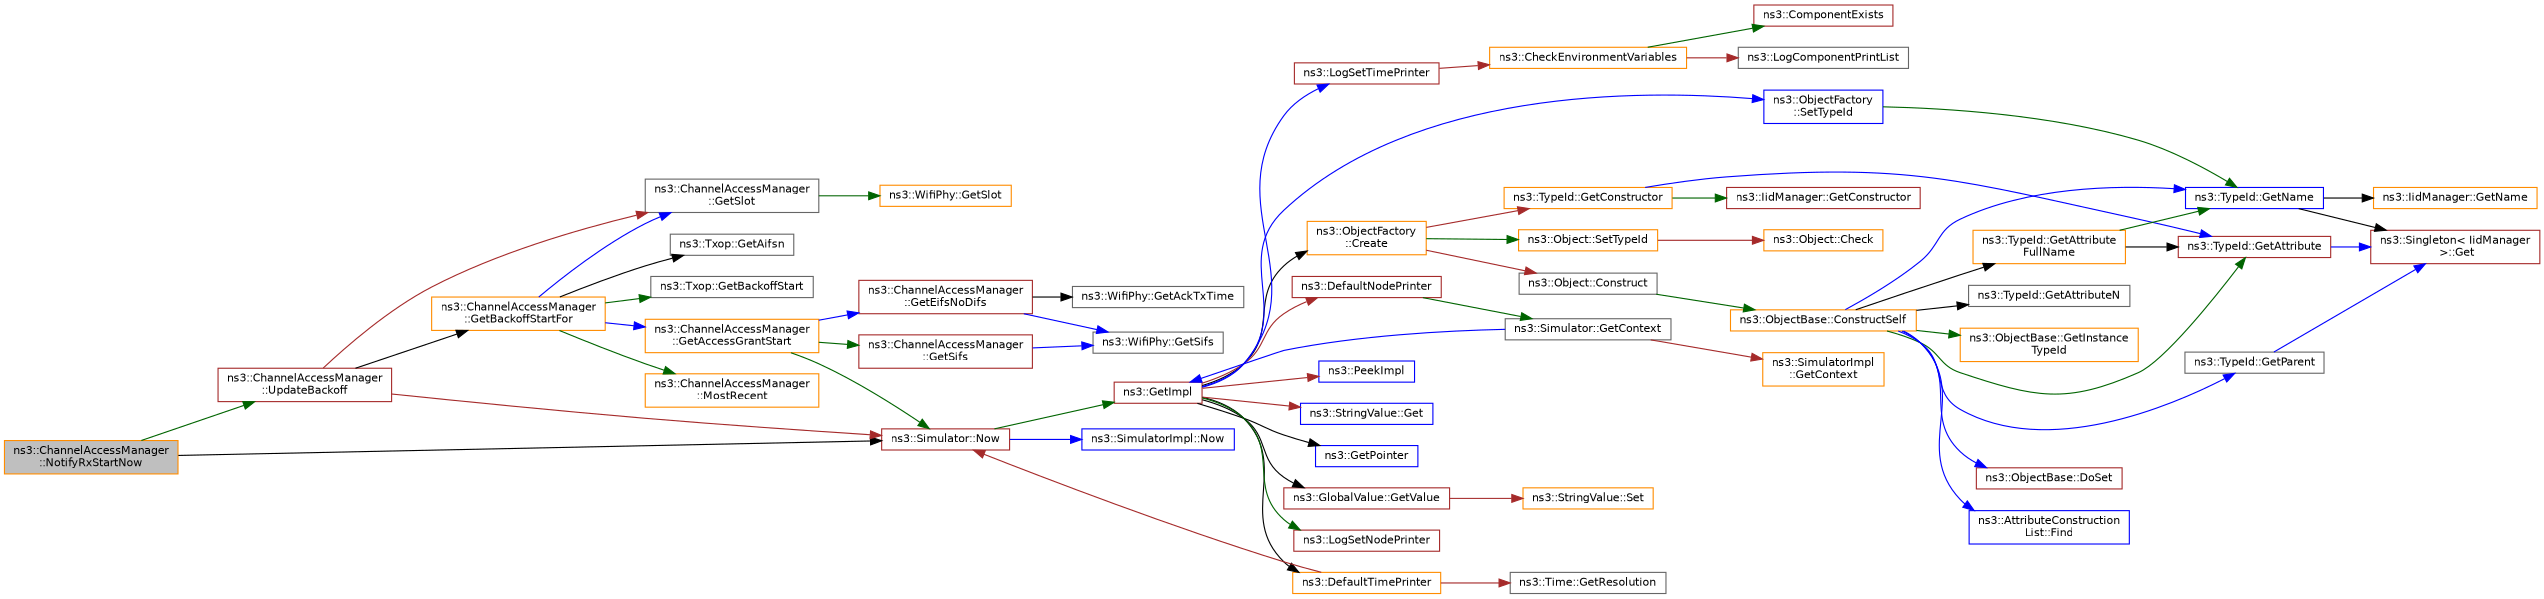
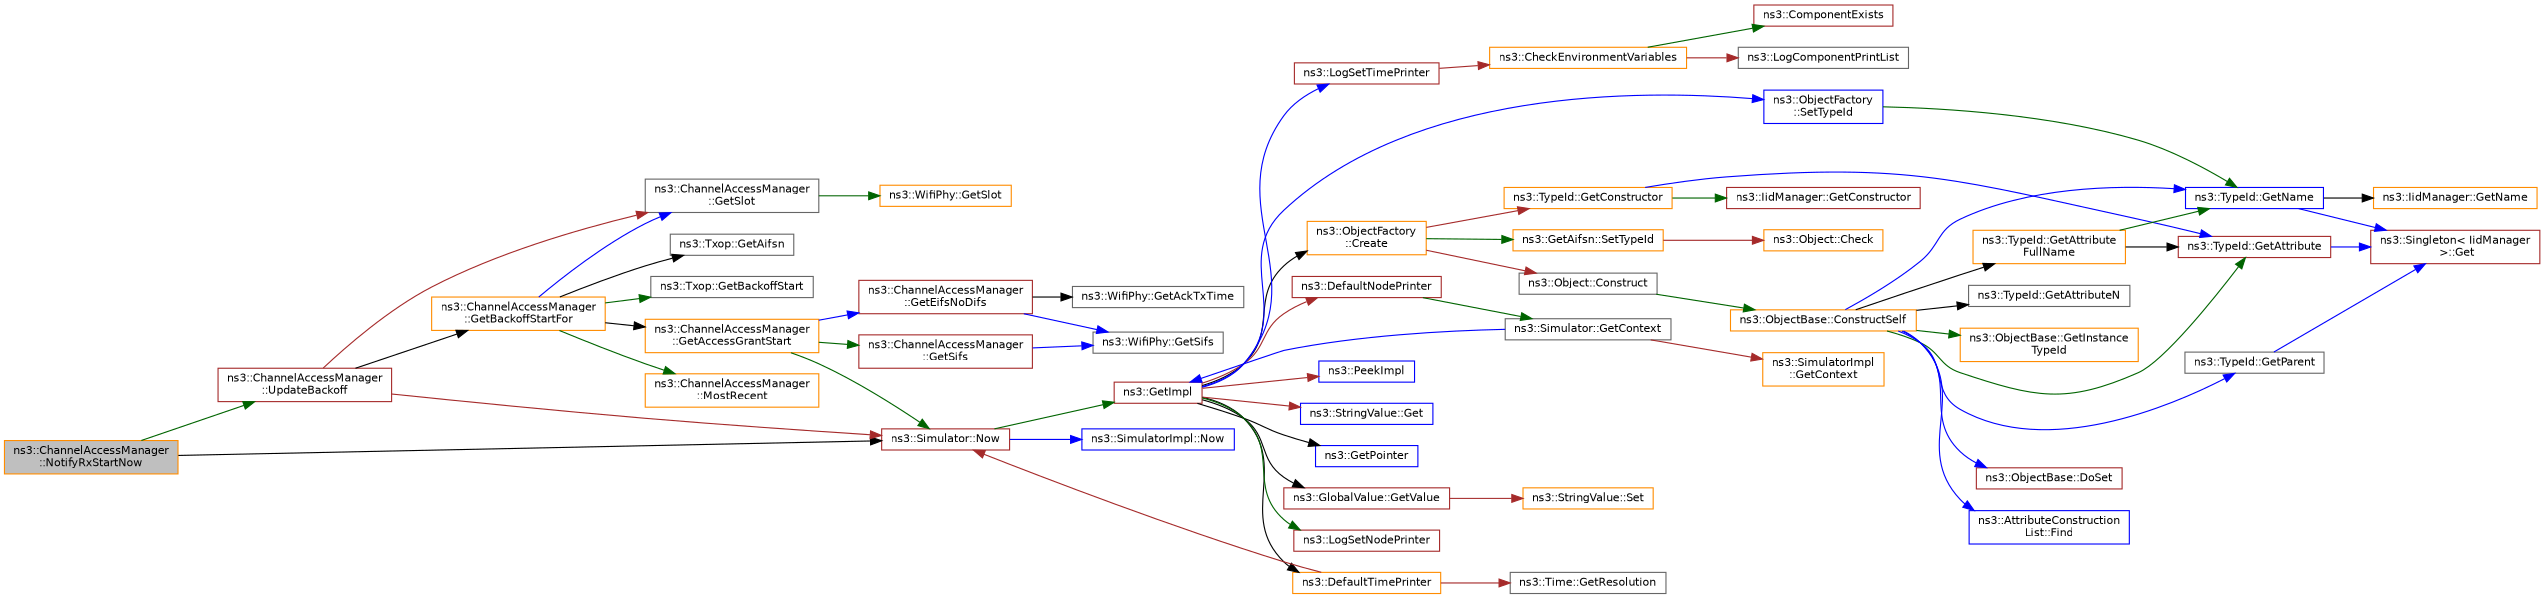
edge "ns3::TypeId::GetName" -> "ns3::Singleton< IidManager >::Get": color black -> blue
node "ns3::Object::SetTypeId": label "ns3::Object::SetTypeId" -> "ns3::GetAifsn::SetTypeId"
edge "ns3::ChannelAccessManager ::GetBackoffStartFor" -> "ns3::ChannelAccessManager ::GetAccessGrantStart": color blue -> black
